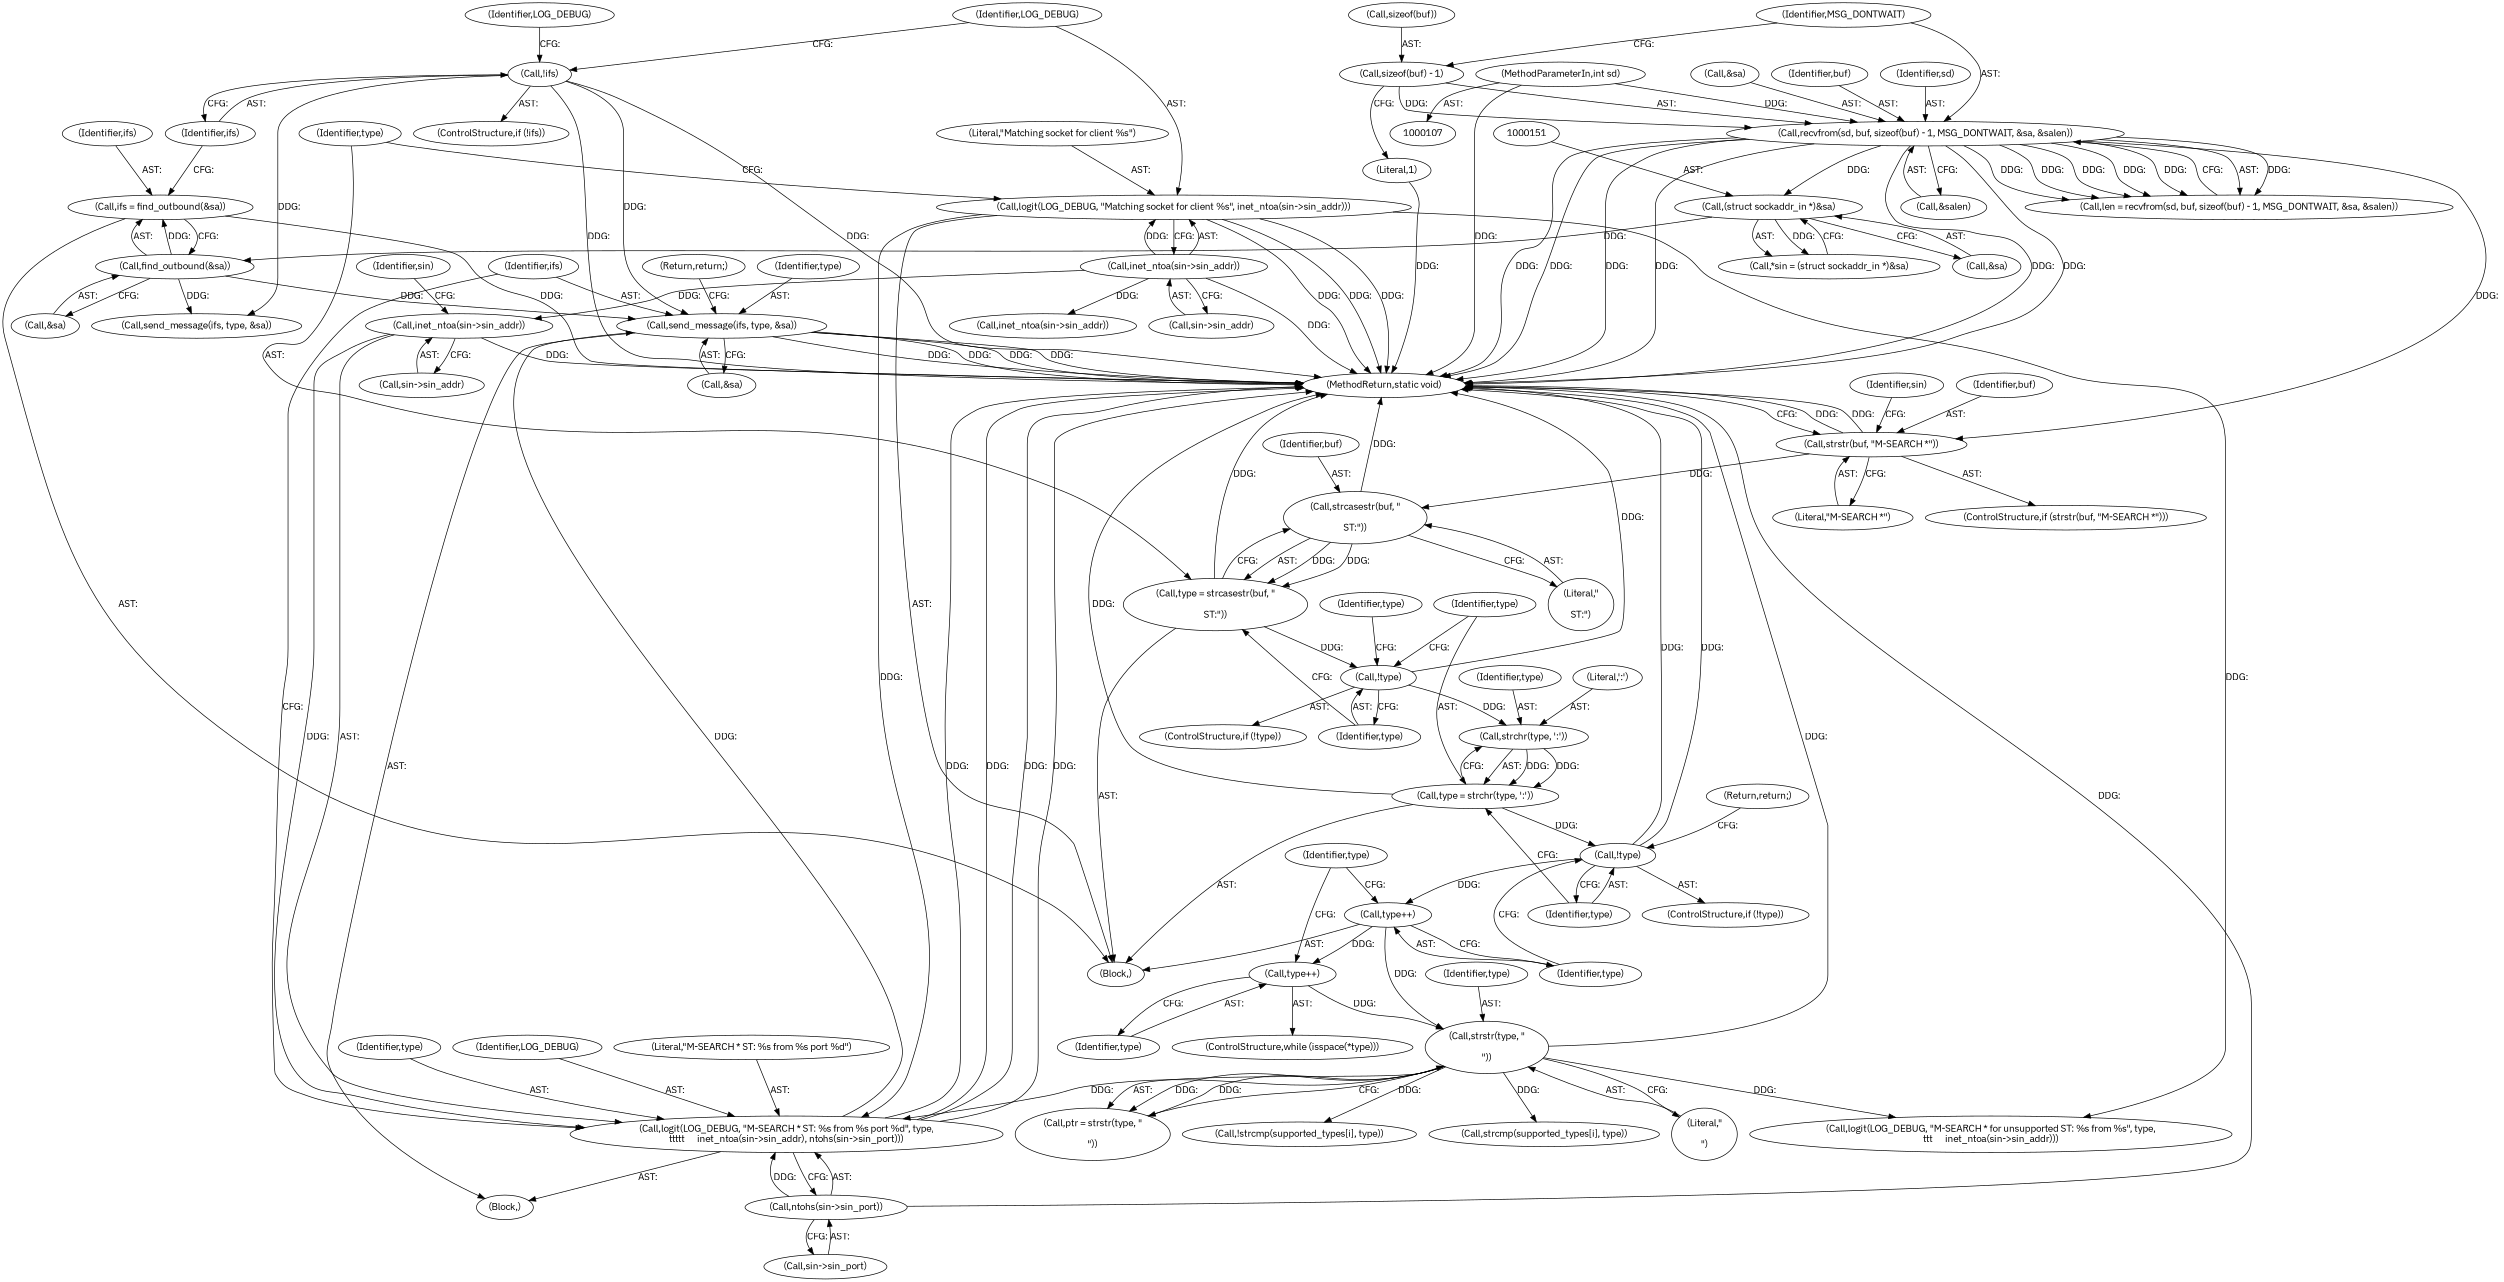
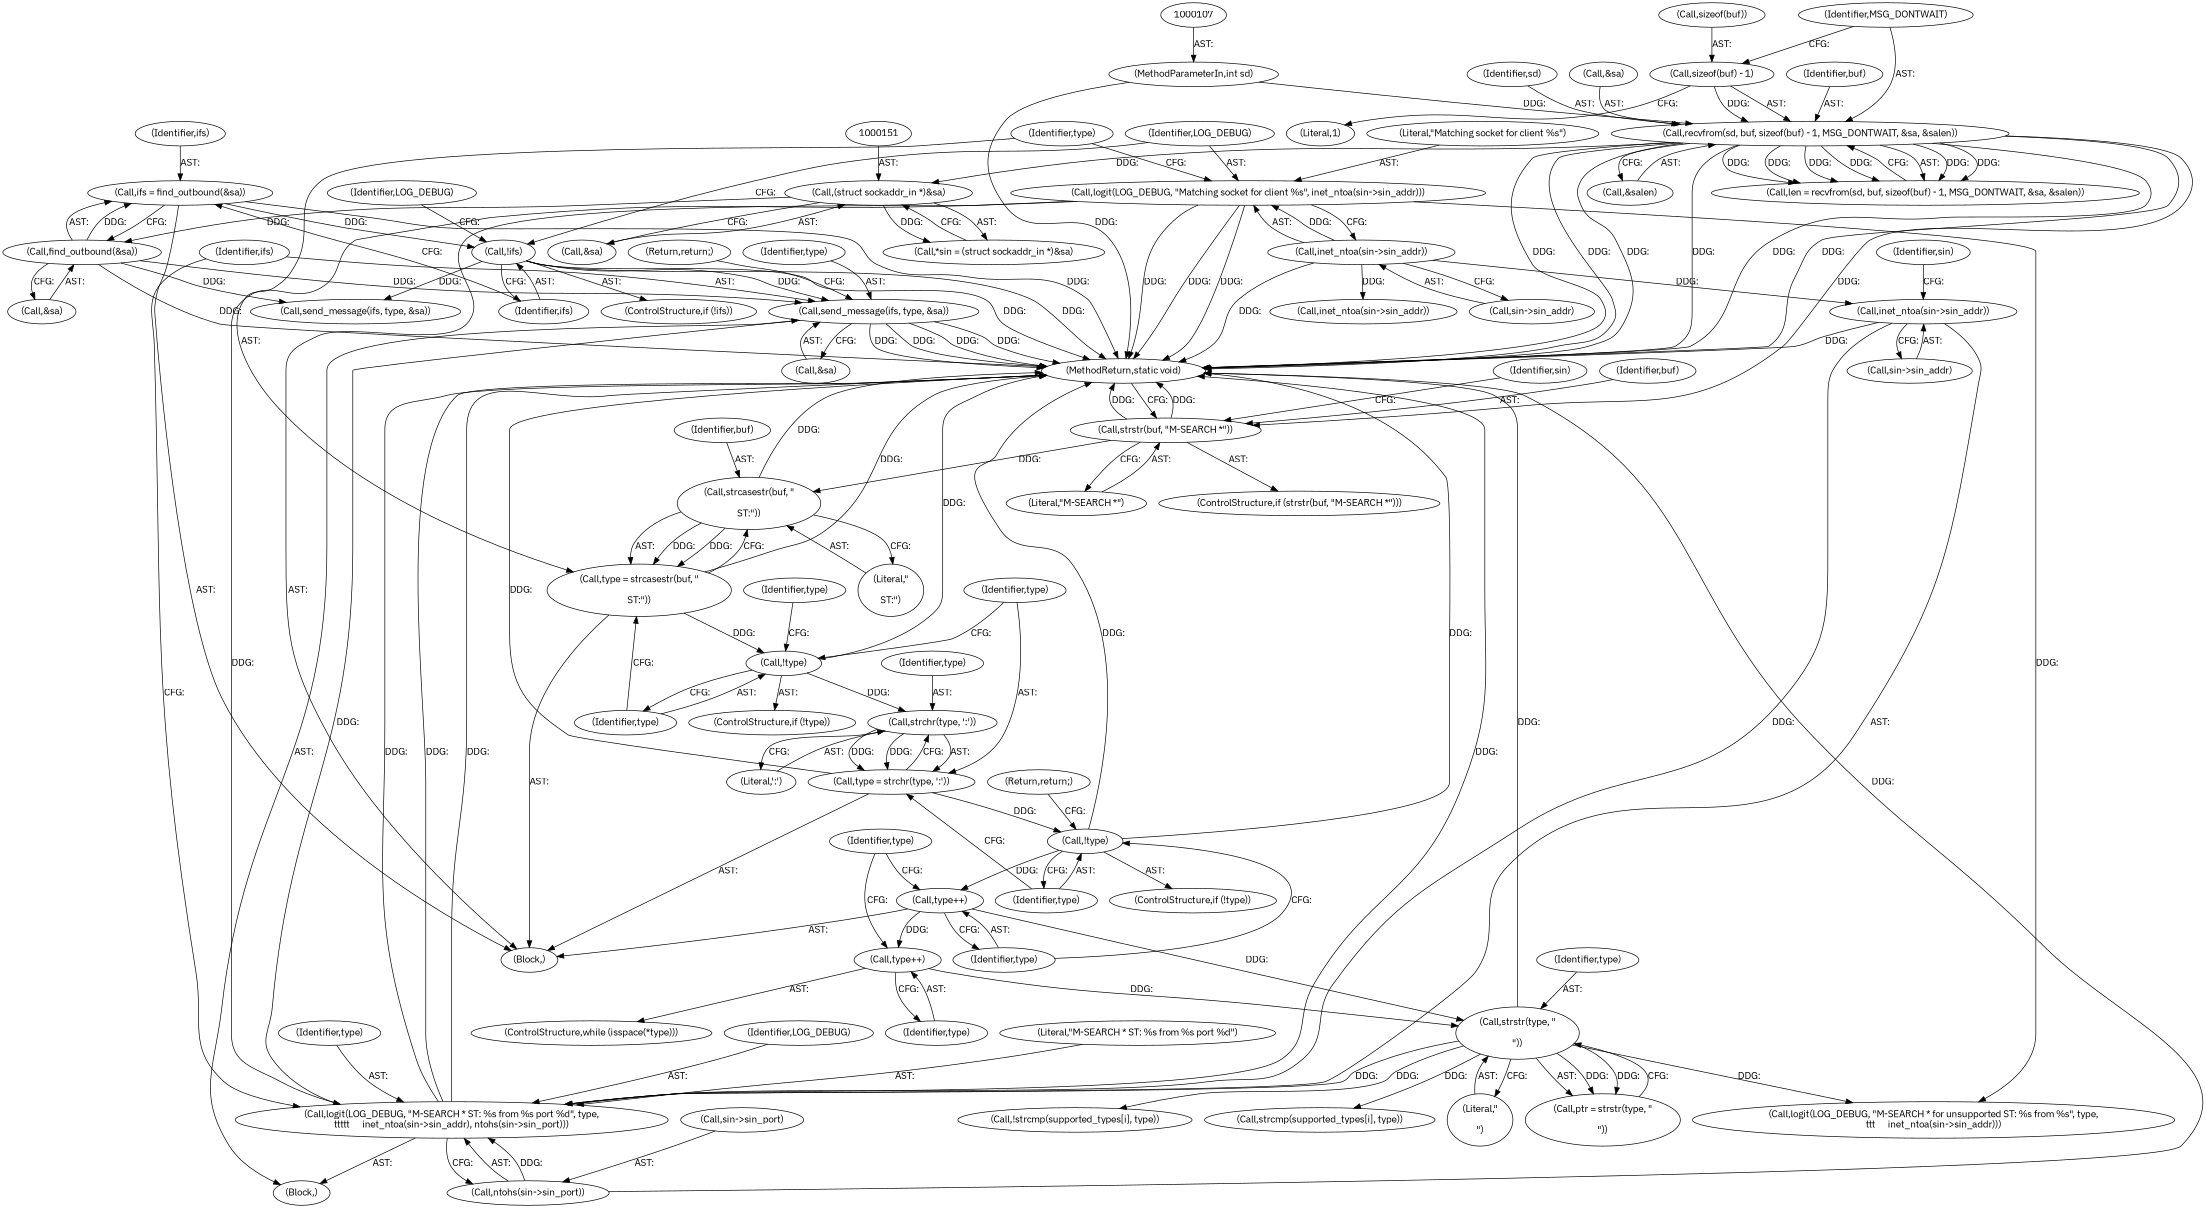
edge "(MethodParameterIn,int sd)" -> "1000107": reversed
edge "(Call,ifs = find_outbound(&sa))" -> "(Call,!ifs)": added, label "DDG:"
edge "(Literal,1)" -> "(MethodReturn,static void)": now "(Call,find_outbound(&sa))" -> "(MethodReturn,static void)"
edge "(Call,strchr(type, ':'))" -> "(Literal,':')": added, label "CFG:"
edge "(Call,ntohs(sin->sin_port))" -> "(Call,sin->sin_port)": removed, label "CFG:"
